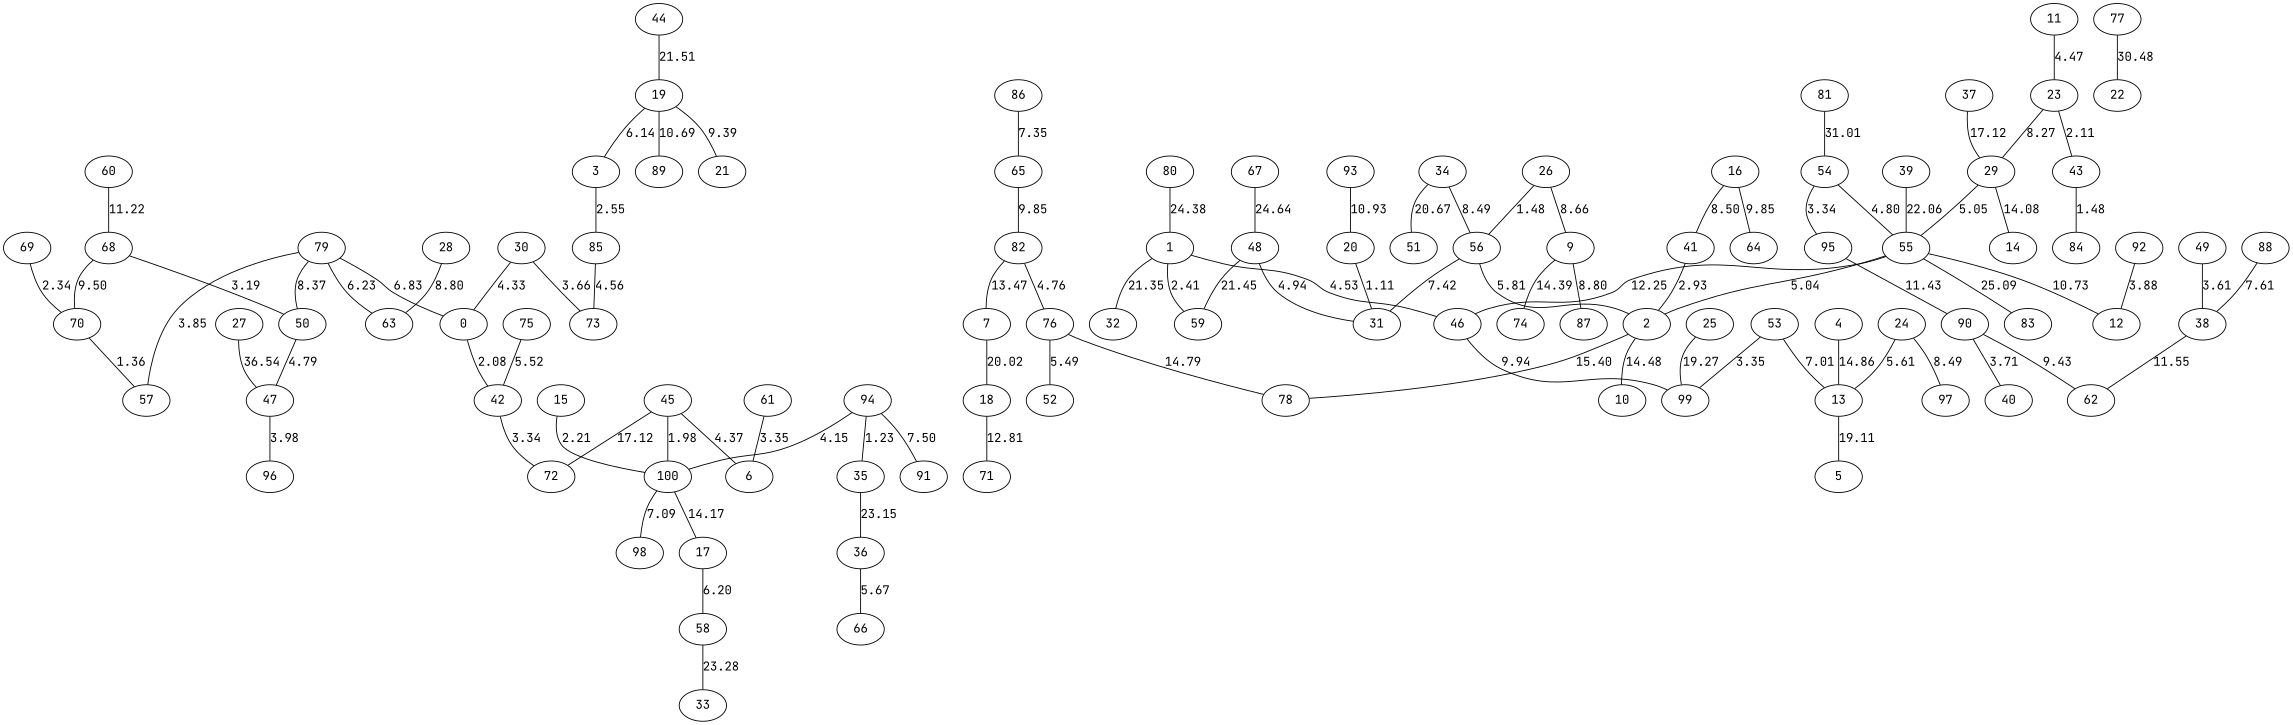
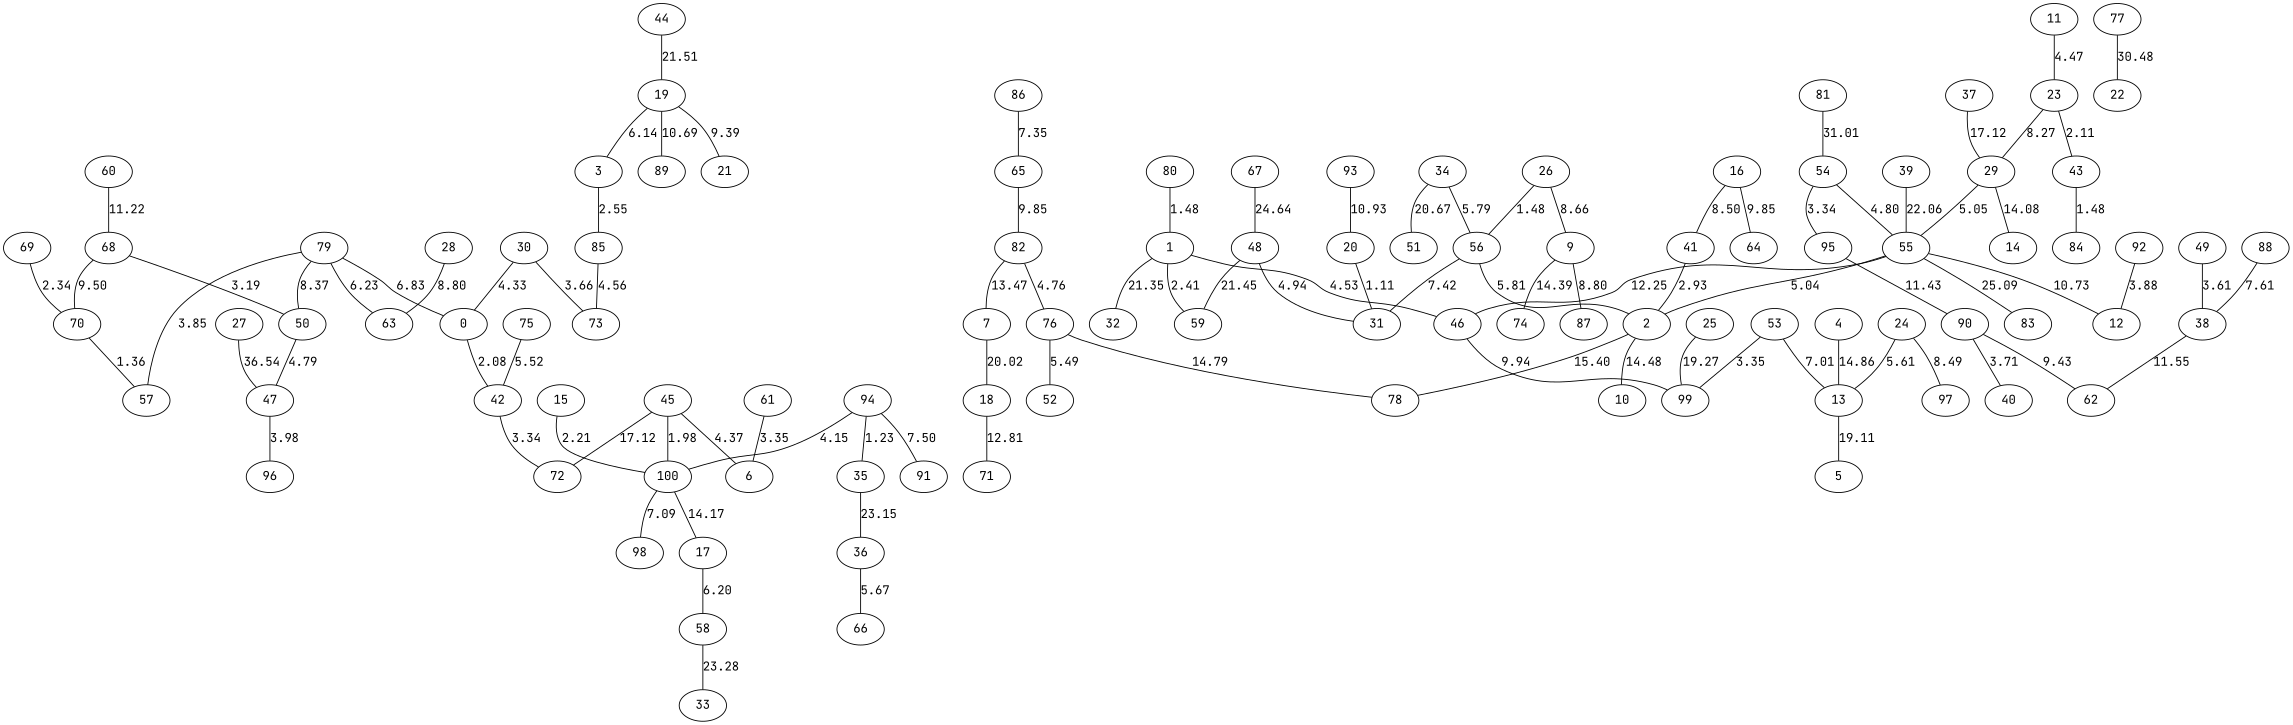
edge "80" -- "1": label "24.38" -> "1.48"
edge "34" -- "56": label "8.49" -> "5.79"
